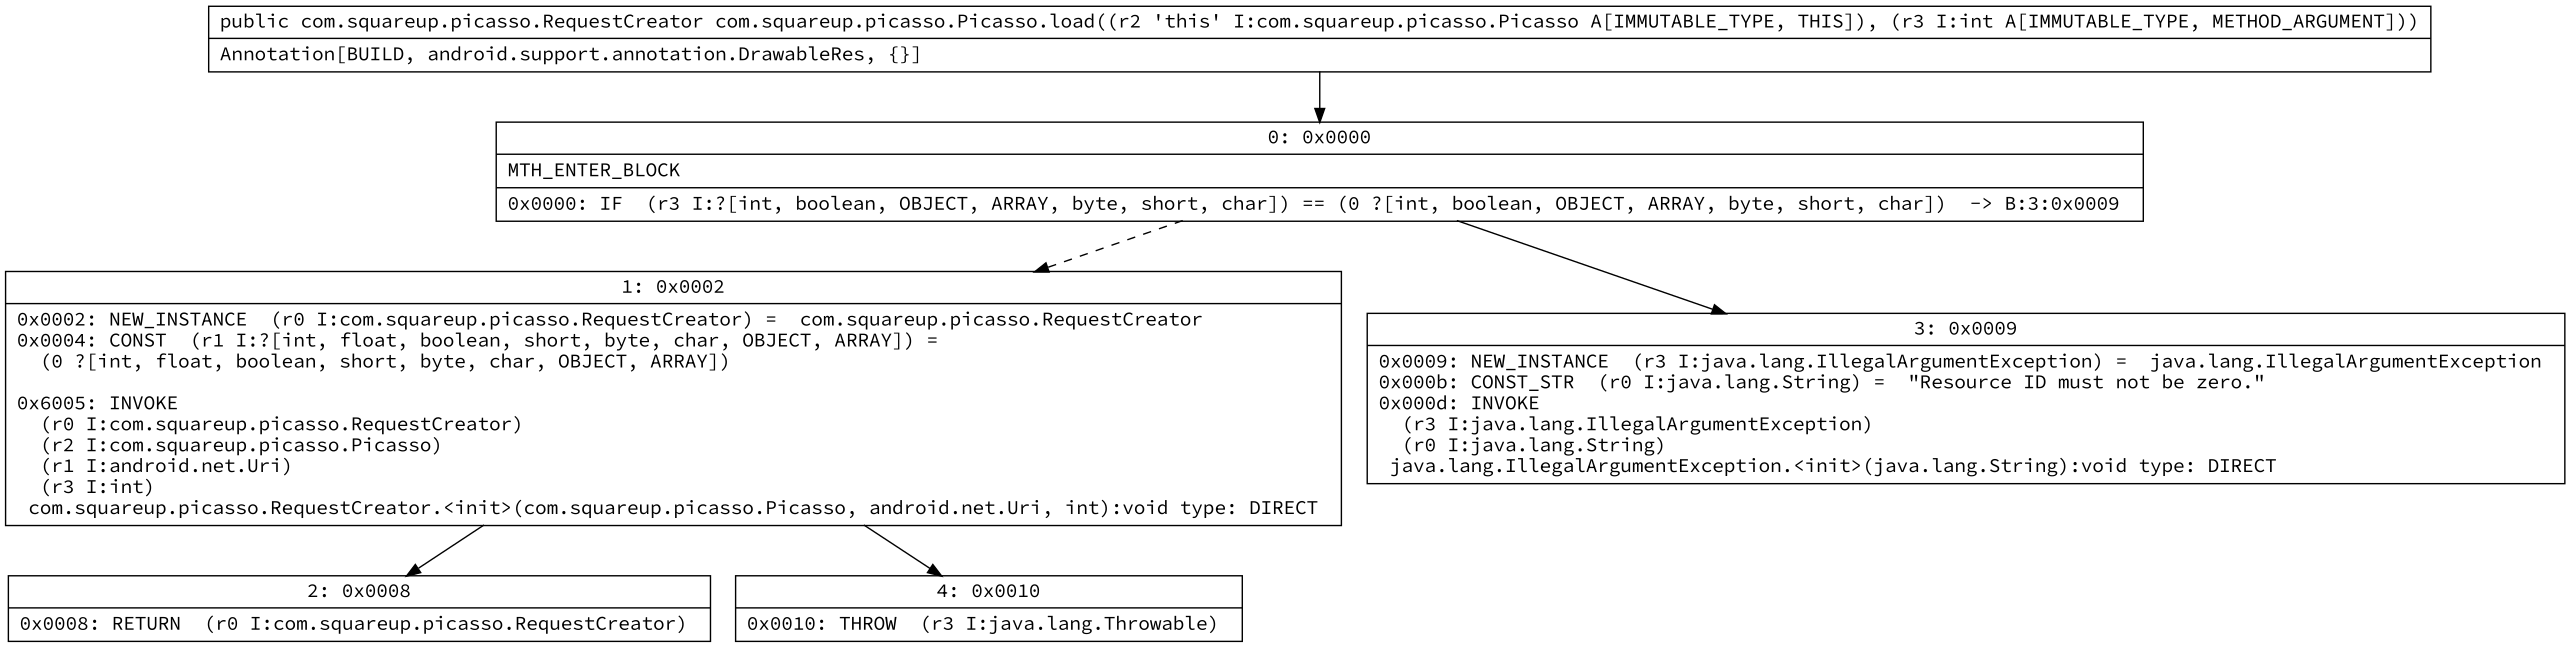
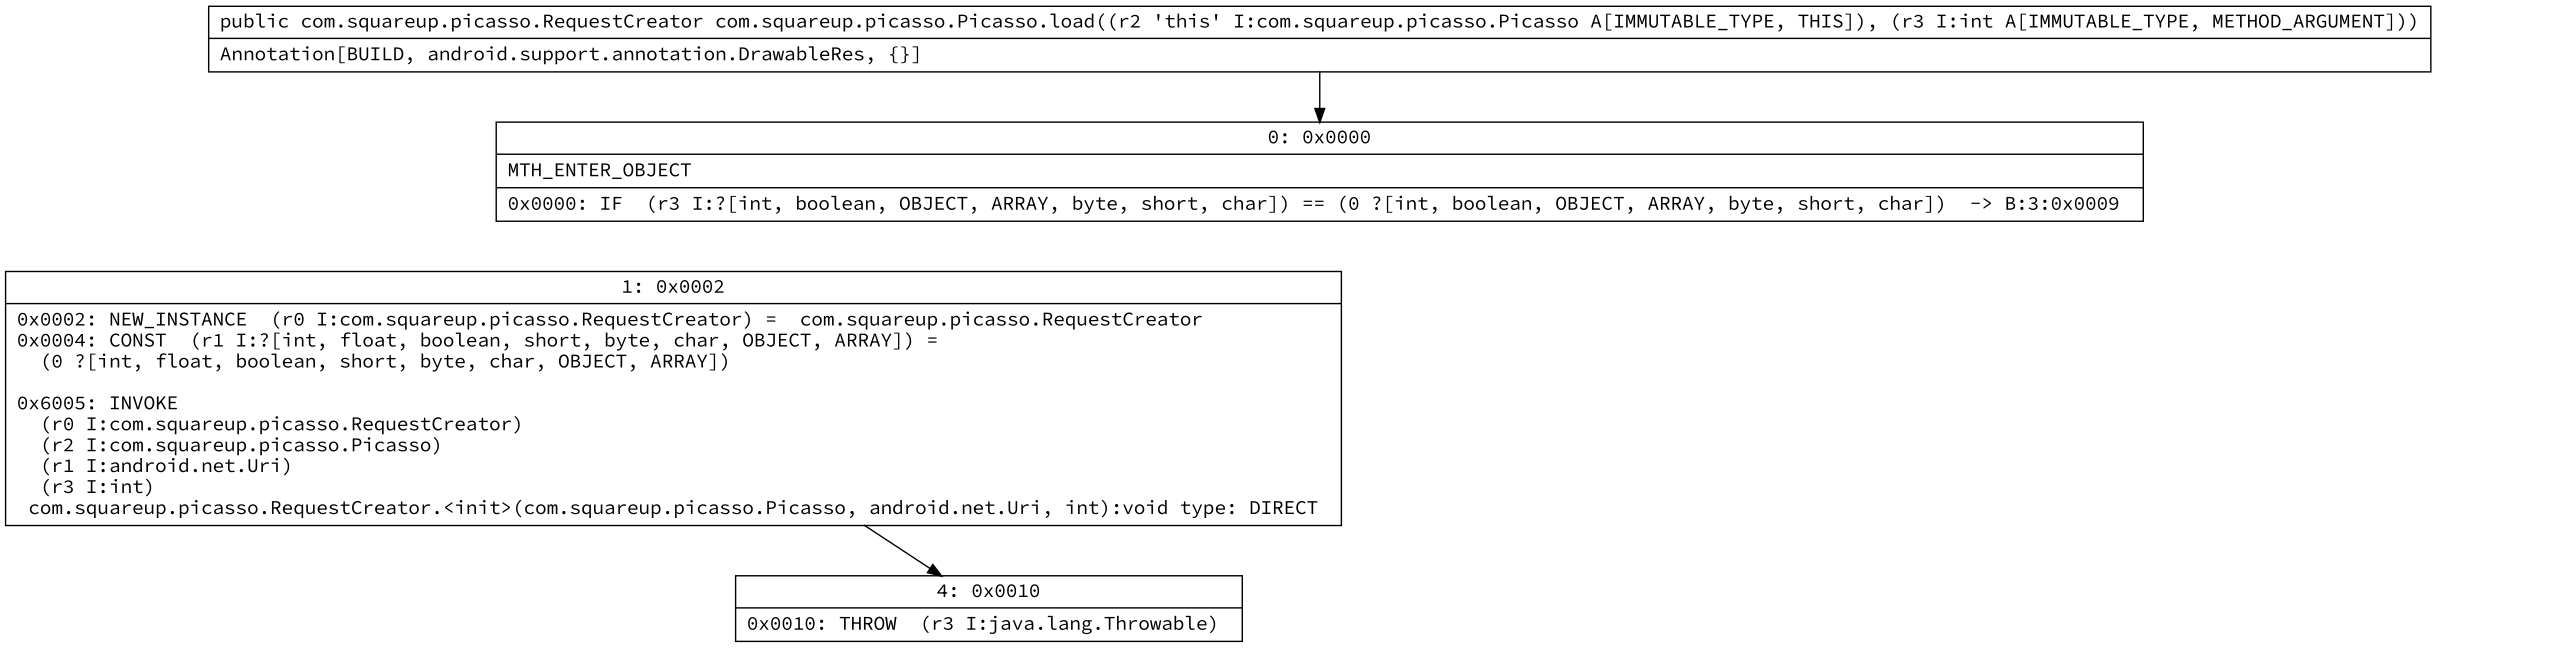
node "0: 0x0000": text "MTH_ENTER_BLOCK" -> "MTH_ENTER_OBJECT"
edge "0: 0x0000" -> "1: 0x0002": removed
node "3: 0x0009": removed
node "2: 0x0008": removed
